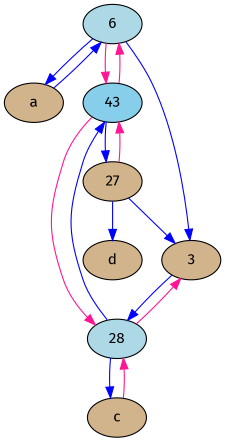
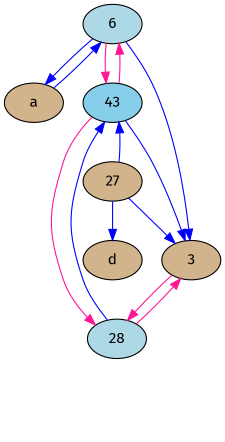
edge "43" -> "27": now "43" -> "3"
edge "27" -> "43": color deeppink -> blue
edge "3" -> "28": color blue -> deeppink
node "c": removed
